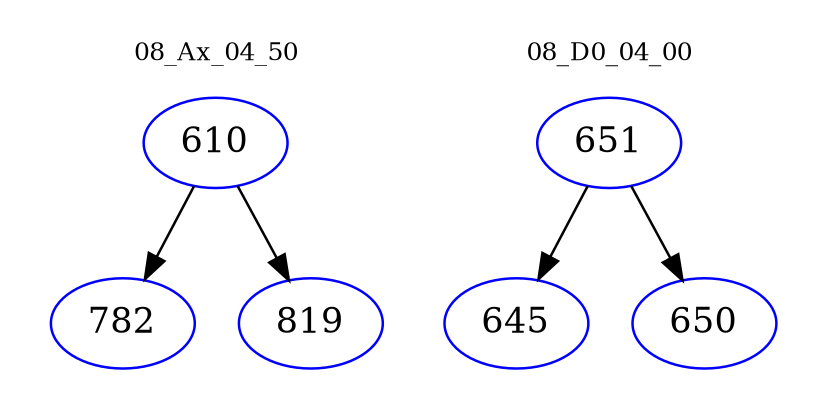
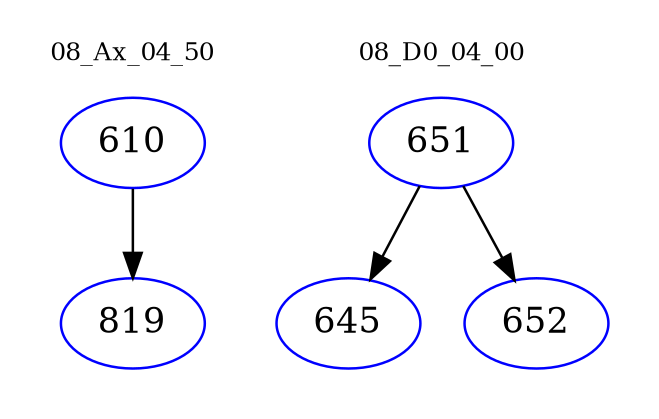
node "782": removed
node "650": label "650" -> "652"
